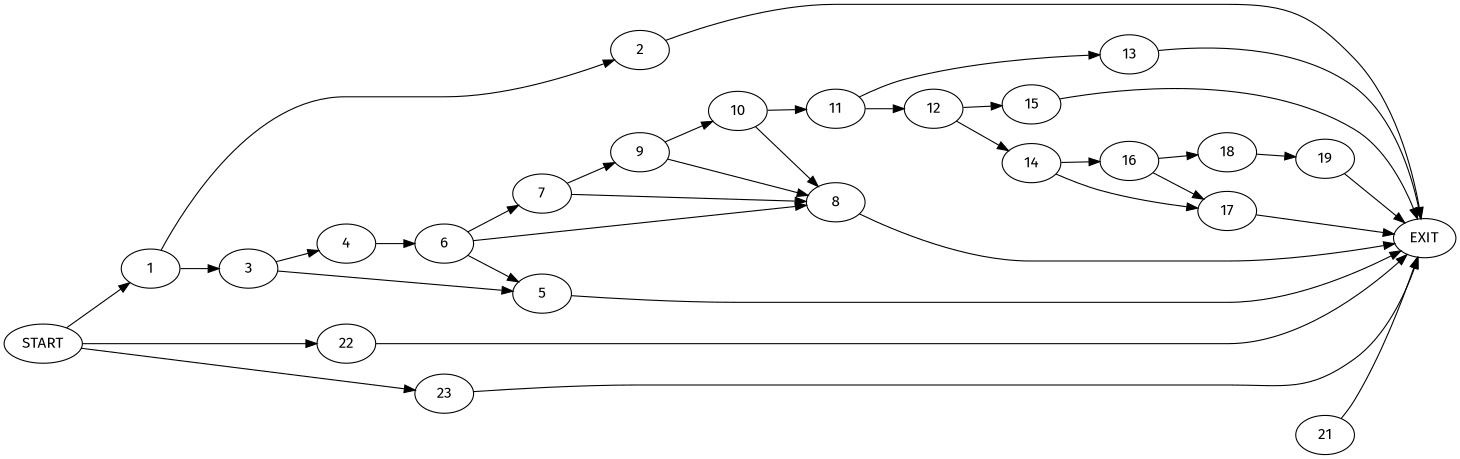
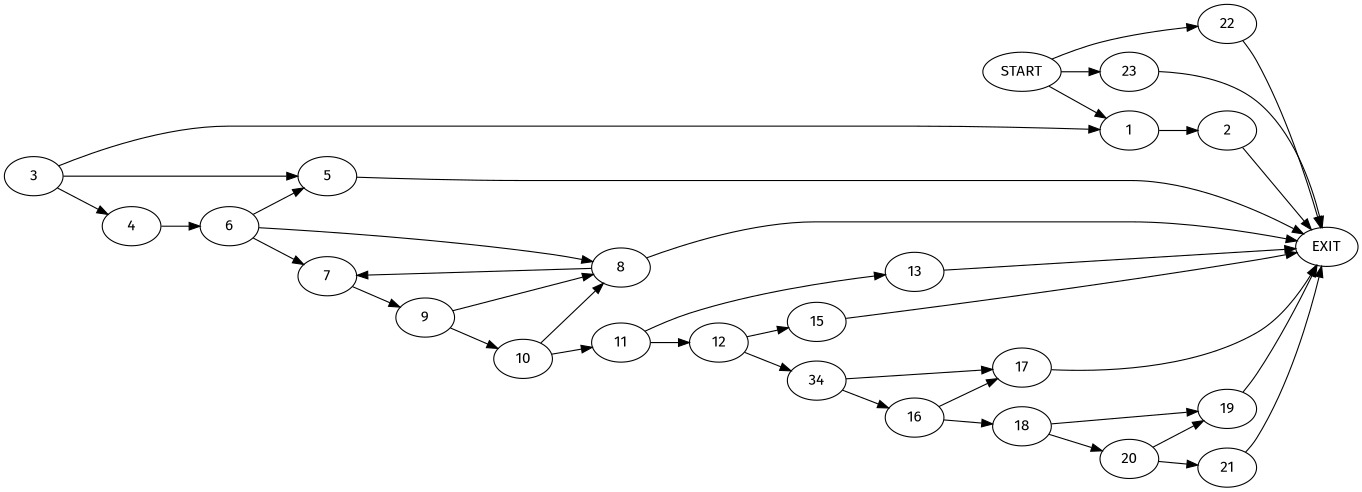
node "14": label "14" -> "34"
edge "7" -> "8": reversed
edge "1" -> "3": reversed
node "20": added
